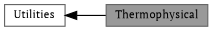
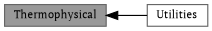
edge "Thermophysical" -> "Utilities": reversed
